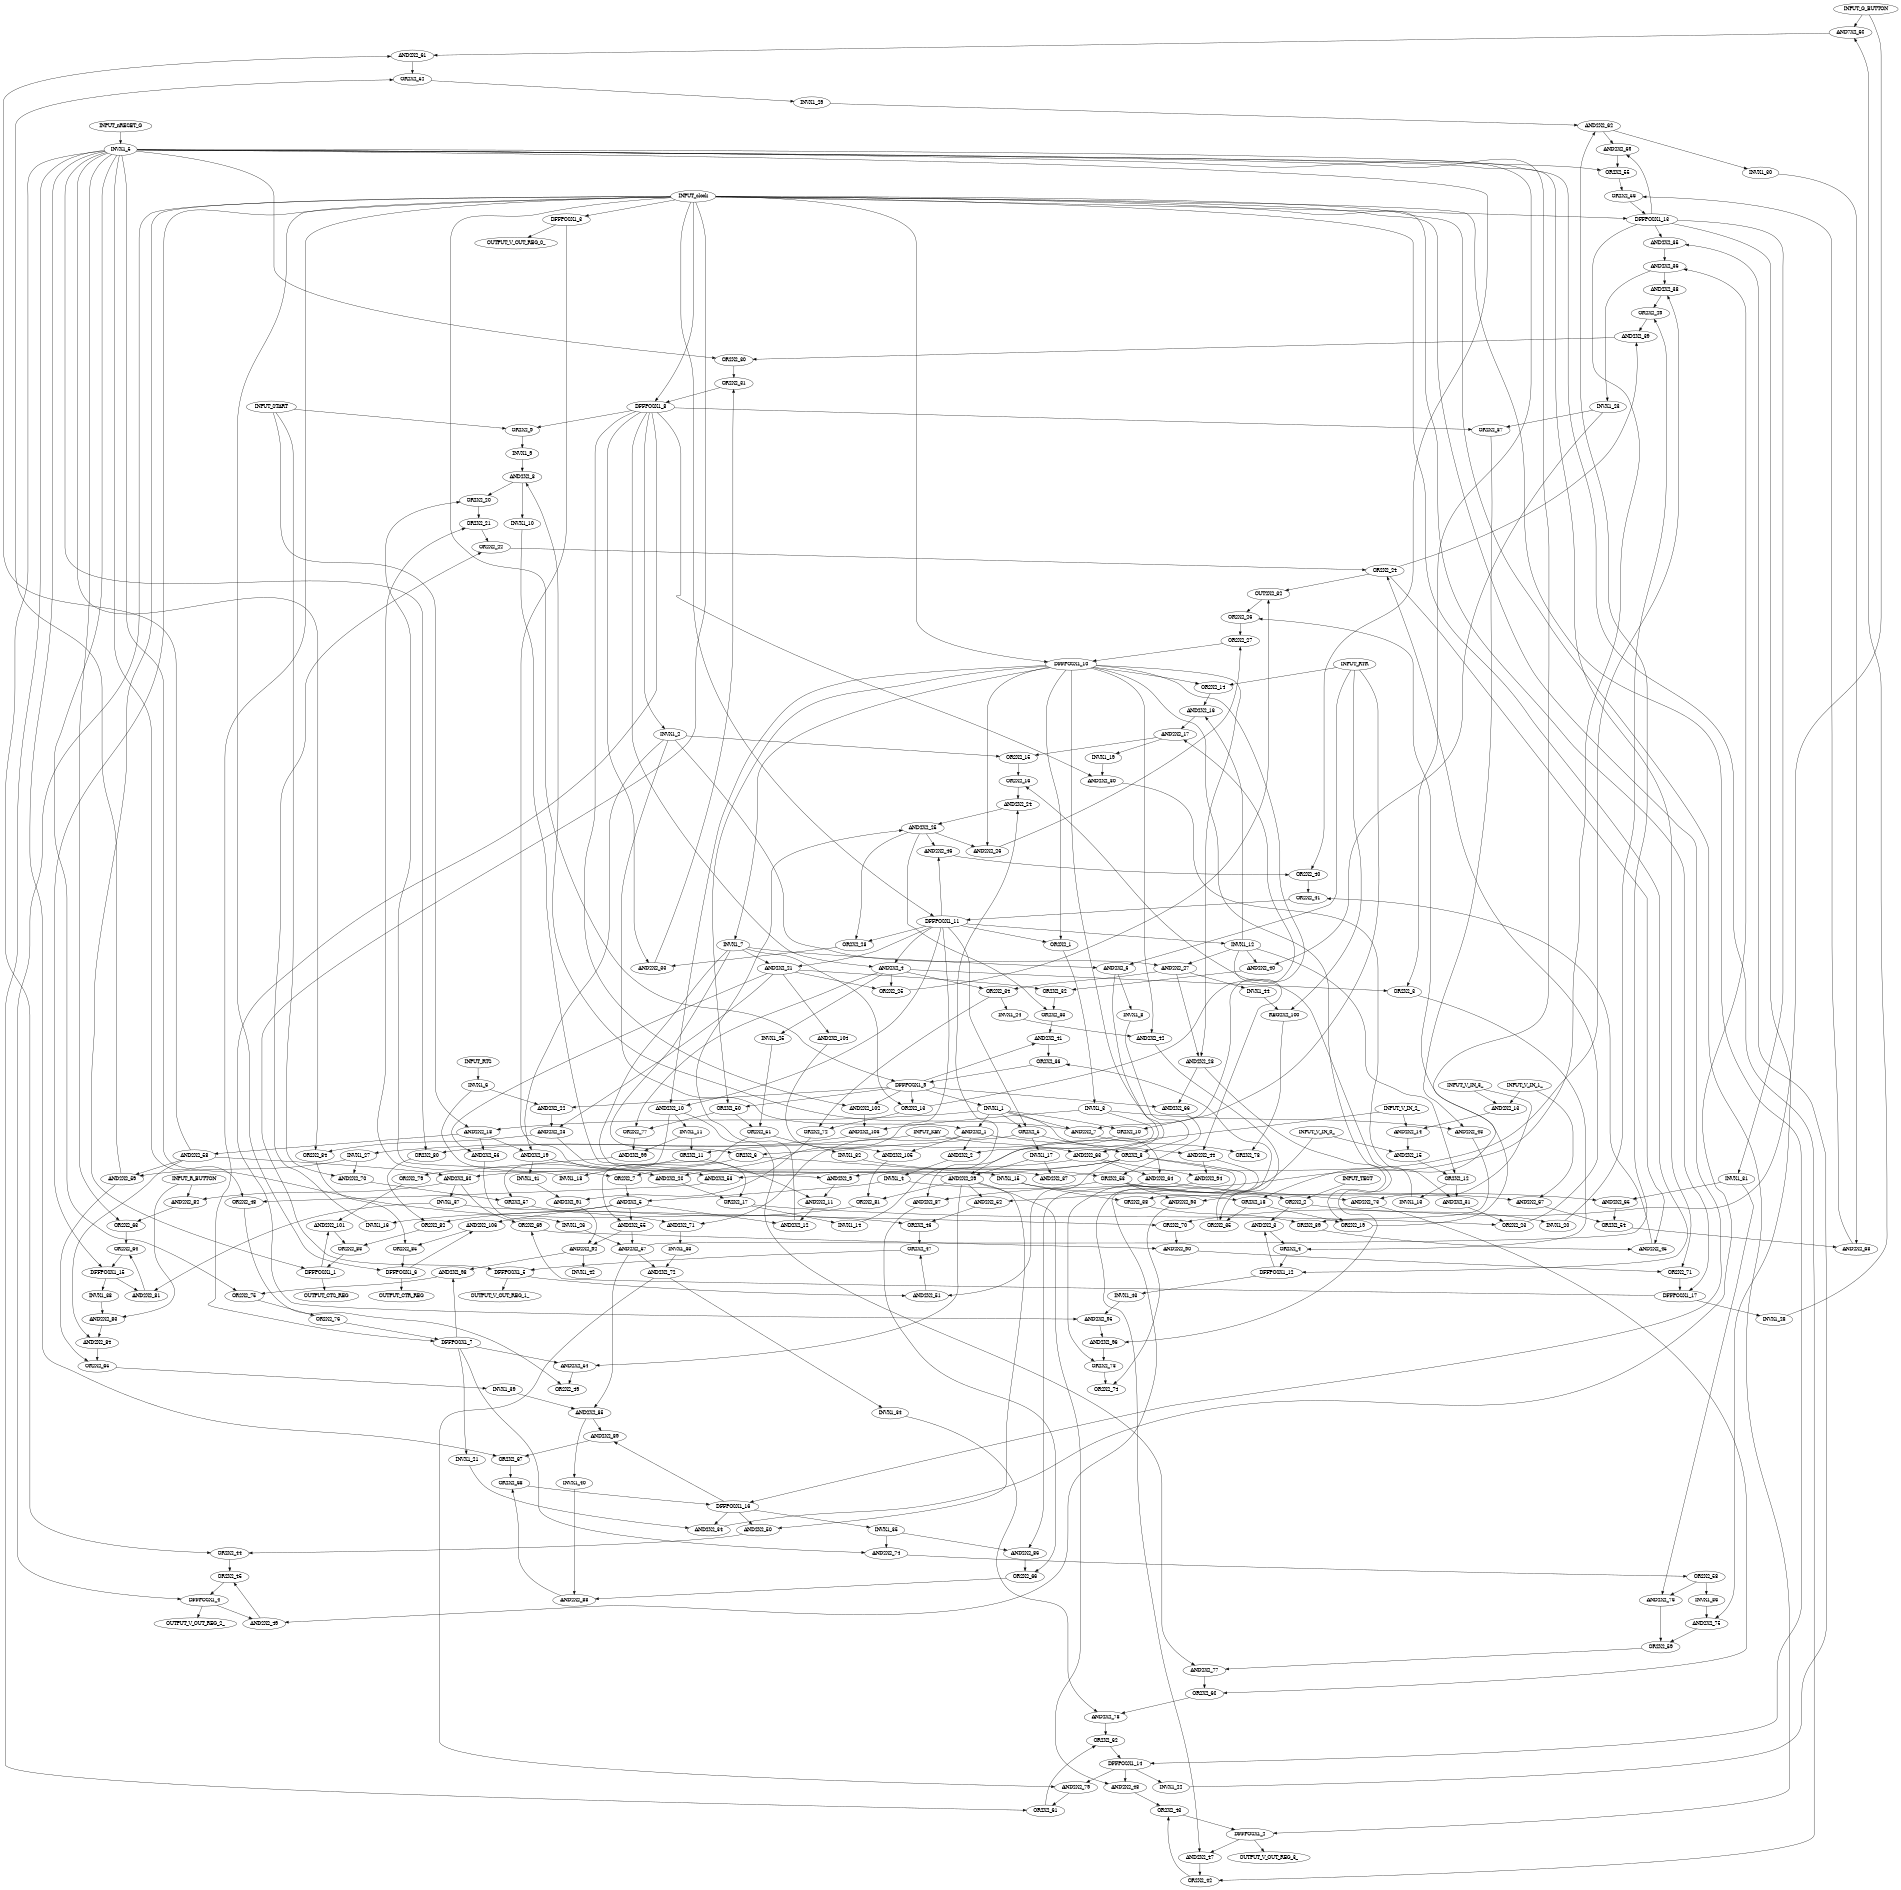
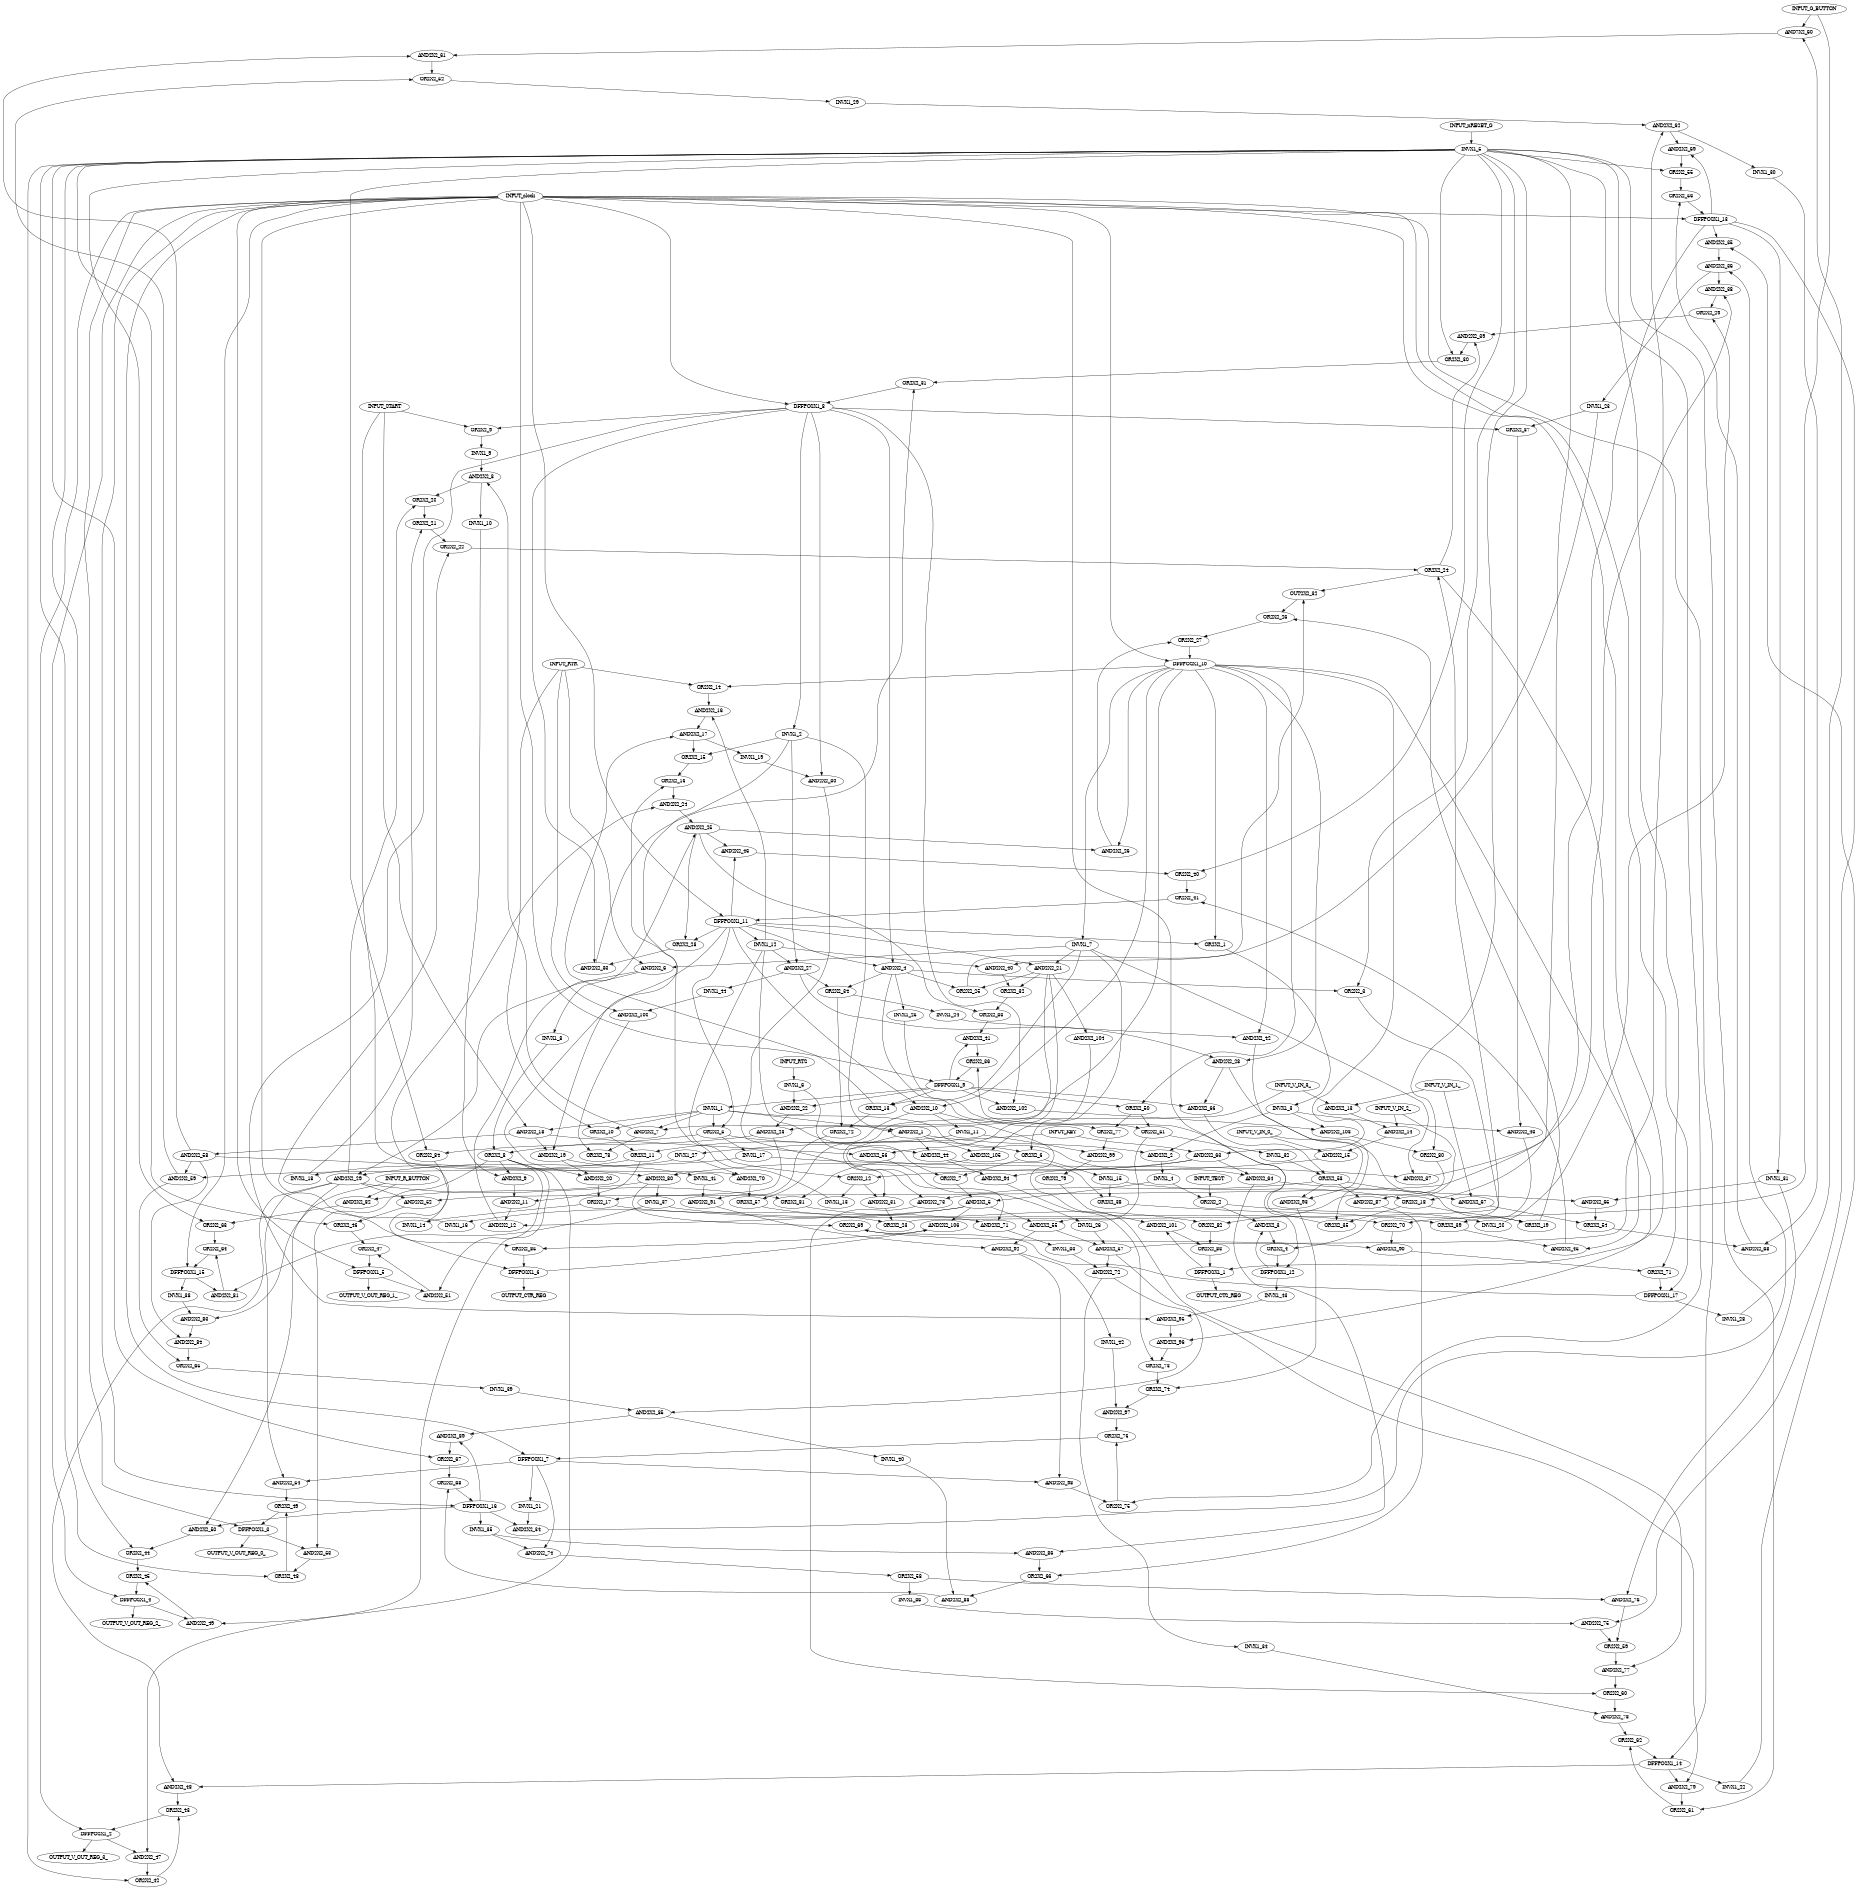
node "REG2X2_100": label "REG2X2_100" -> "AND2X2_100"
node "AND2X2_97": added
edge "OR2X2_49" -> "DFFPOSX1_3": added
